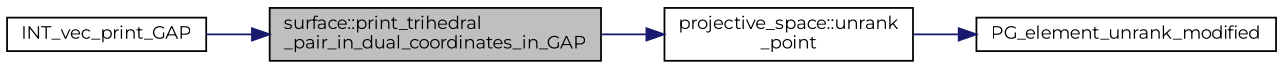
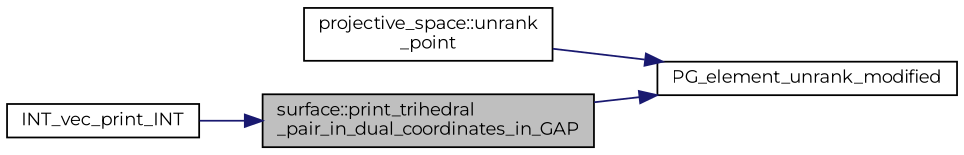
node "INT_vec_print_GAP": label "INT_vec_print_GAP" -> "INT_vec_print_INT"
edge "surface::print_trihedral _pair_in_dual_coordinates_in_GAP" -> "projective_space::unrank _point": now "surface::print_trihedral _pair_in_dual_coordinates_in_GAP" -> "PG_element_unrank_modified"
